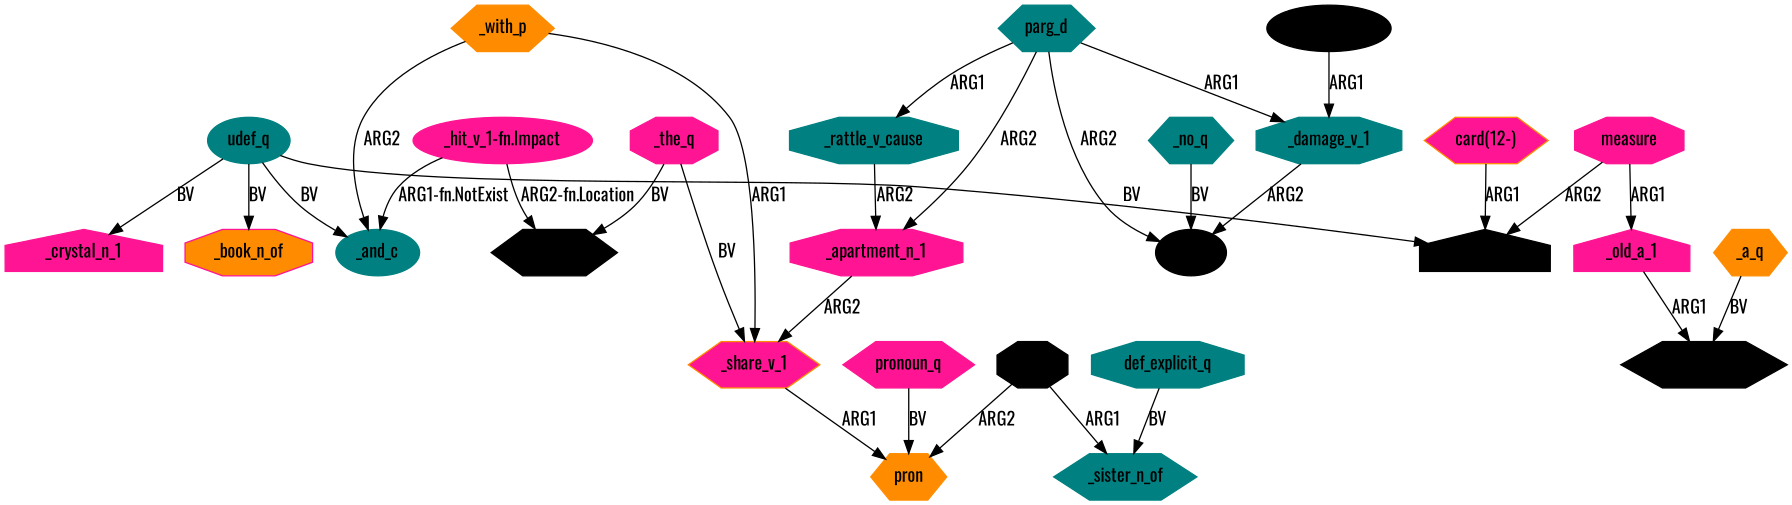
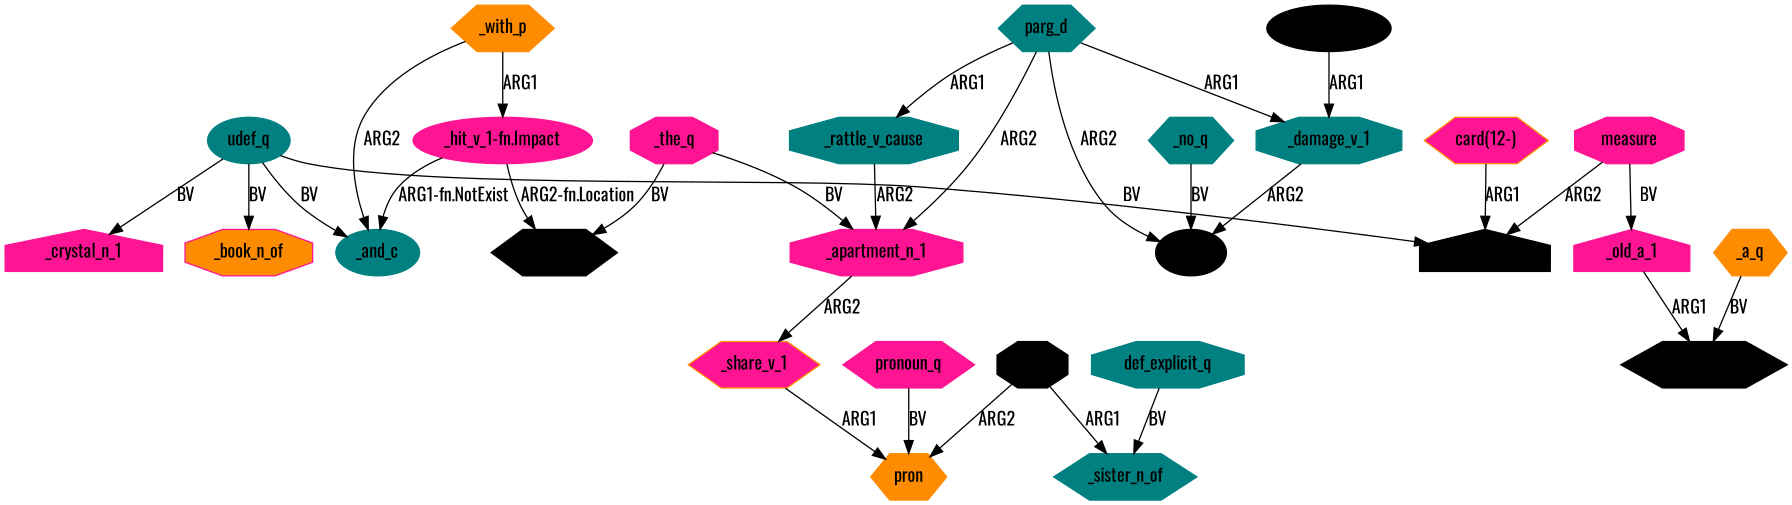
edge "_with_p" -> "_share_v_1": now "_with_p" -> "_hit_v_1-fn.Impact"
edge "measure" -> "_old_a_1": label "ARG1" -> "BV"
edge "_the_q" -> "_share_v_1": now "_the_q" -> "_apartment_n_1"
